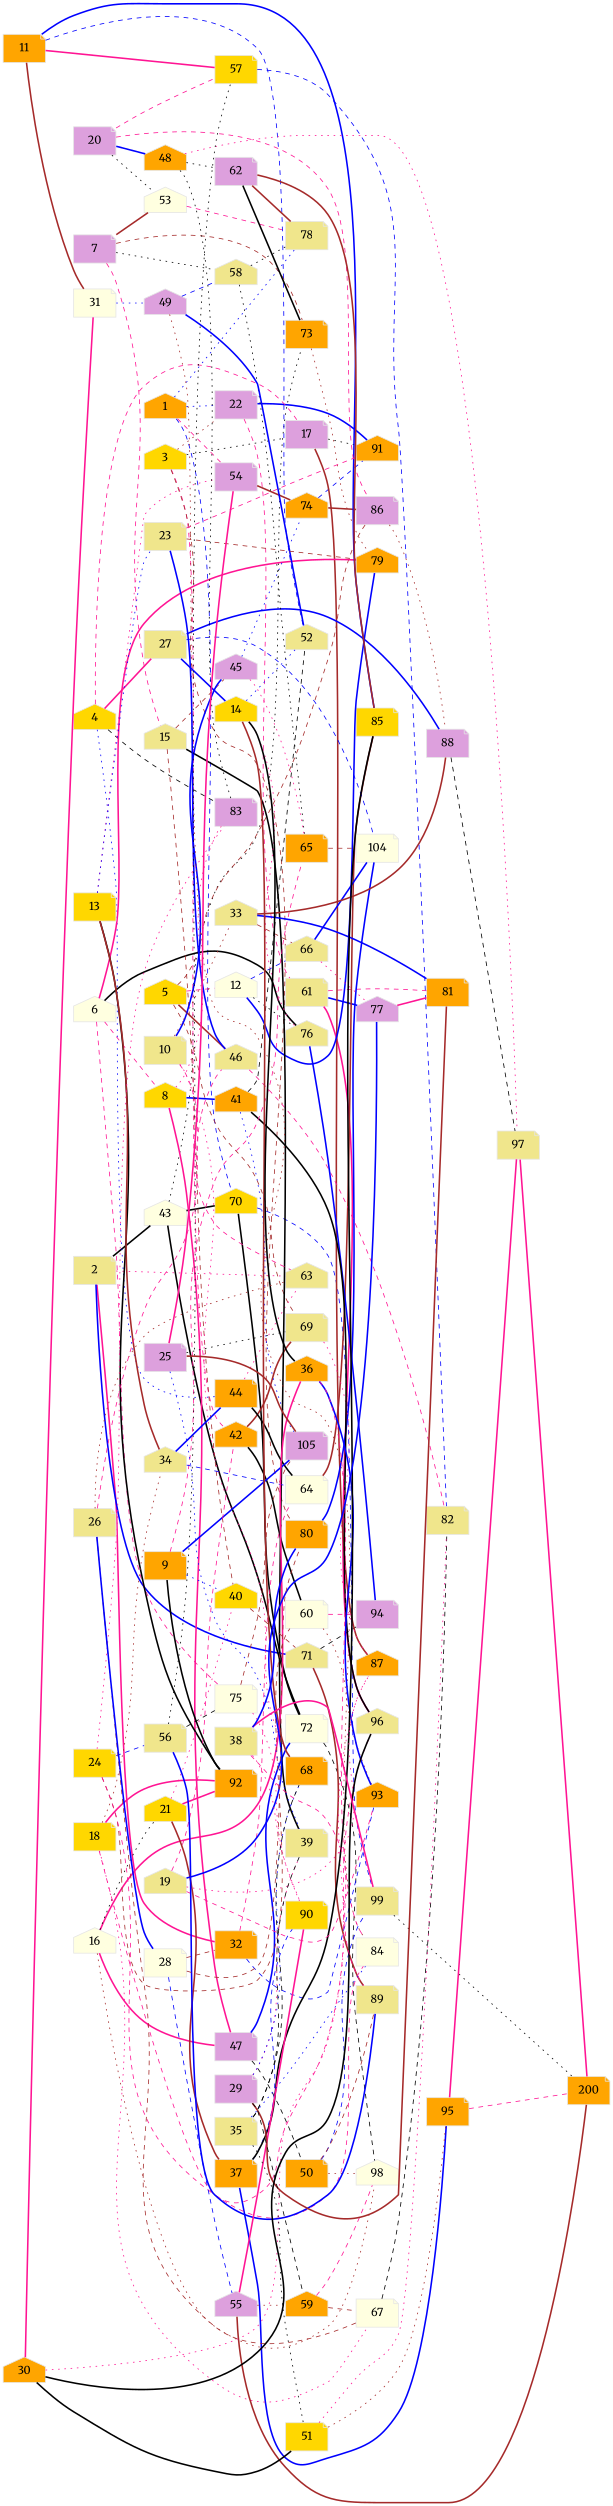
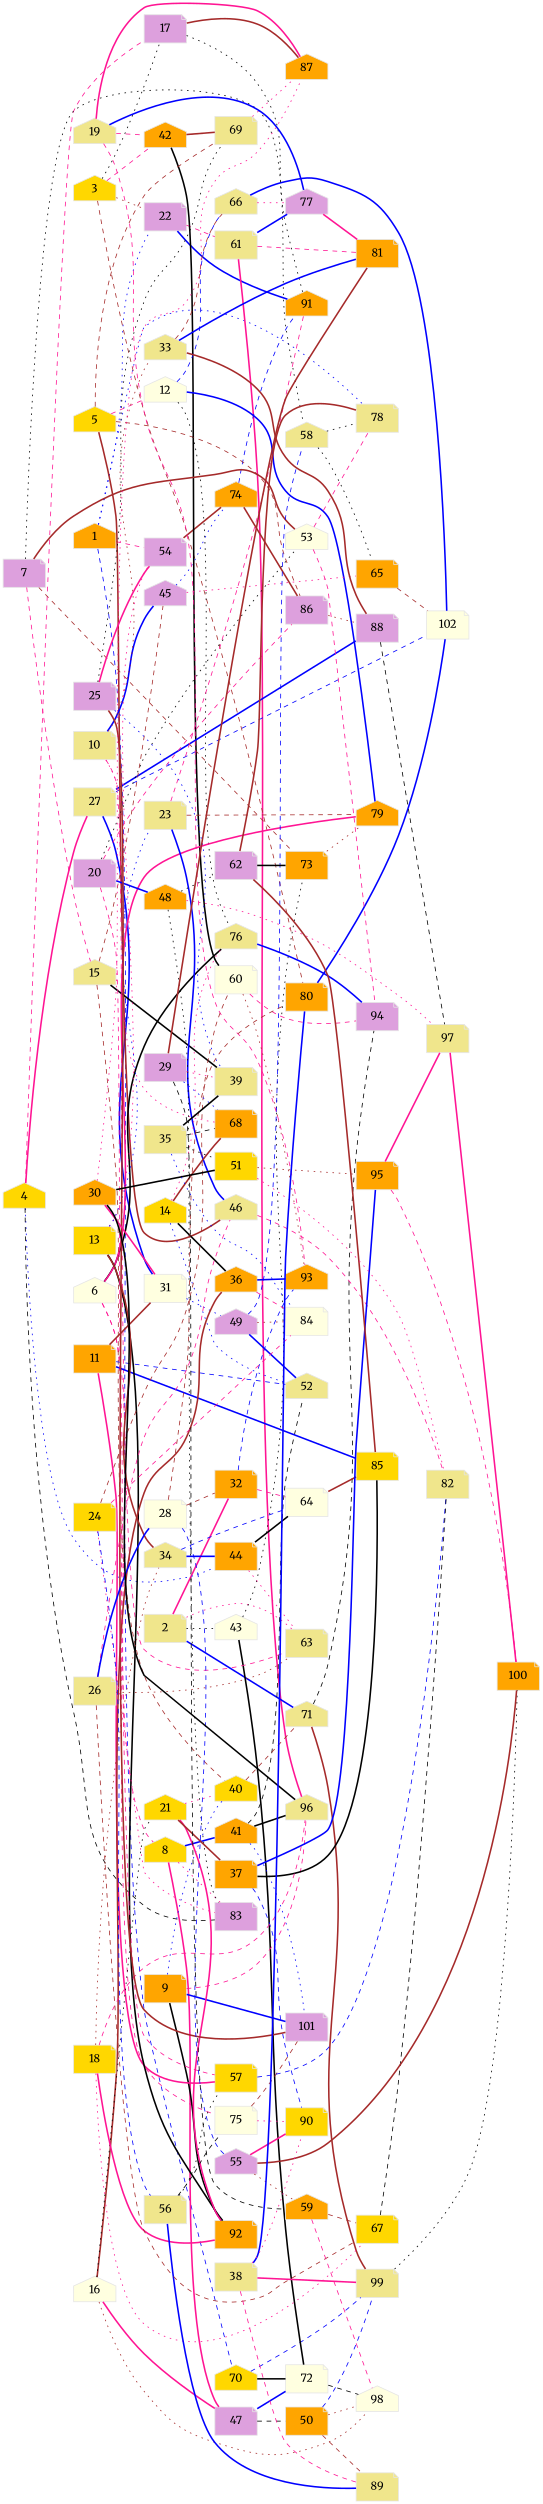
edge "27" -- "14": now "27" -- "31"
edge "53" -- "94": added
node "104": label "104" -> "102"
edge "70" -- "43": removed
edge "65" -- "9": now "96" -- "9"
edge "43" -- "2": style bold -> dotted
node "63": shape house -> note
node "105": label "105" -> "101"
edge "36" -- "16": color deeppink -> brown
edge "71" -- "89": now "71" -- "99"
edge "87" -- "19": style dotted -> bold
edge "39" -- "35": style dashed -> bold
node "200": label "200" -> "100"
node "67": fillcolor lightyellow -> gold
